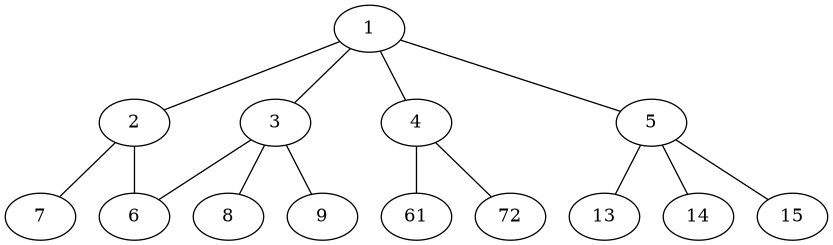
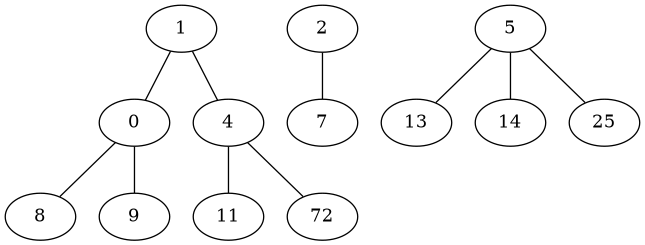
edge "1" -- "2": removed
edge "1" -- "5": removed
node "3": label "3" -> "0"
node "6": removed
node "61": label "61" -> "11"
node "15": label "15" -> "25"
